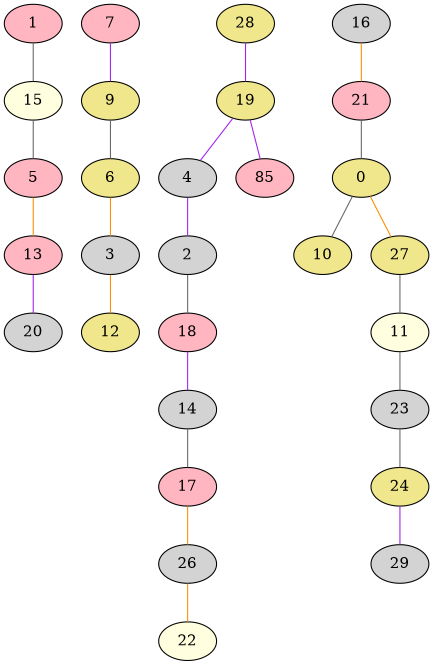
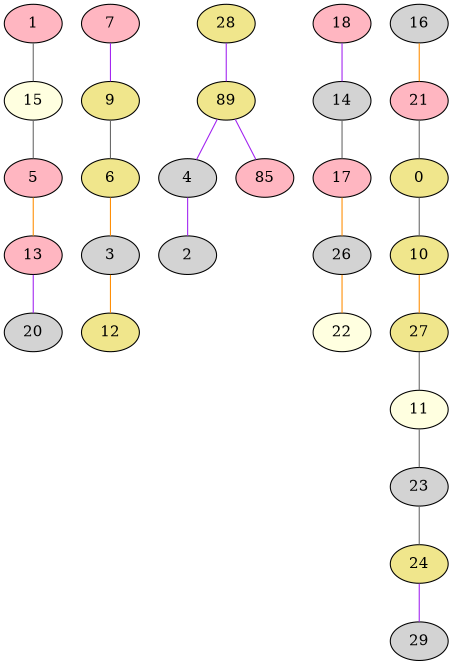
node "19": label "19" -> "89"
edge "0" -- "27": now "10" -- "27"
edge "2" -- "18": removed
